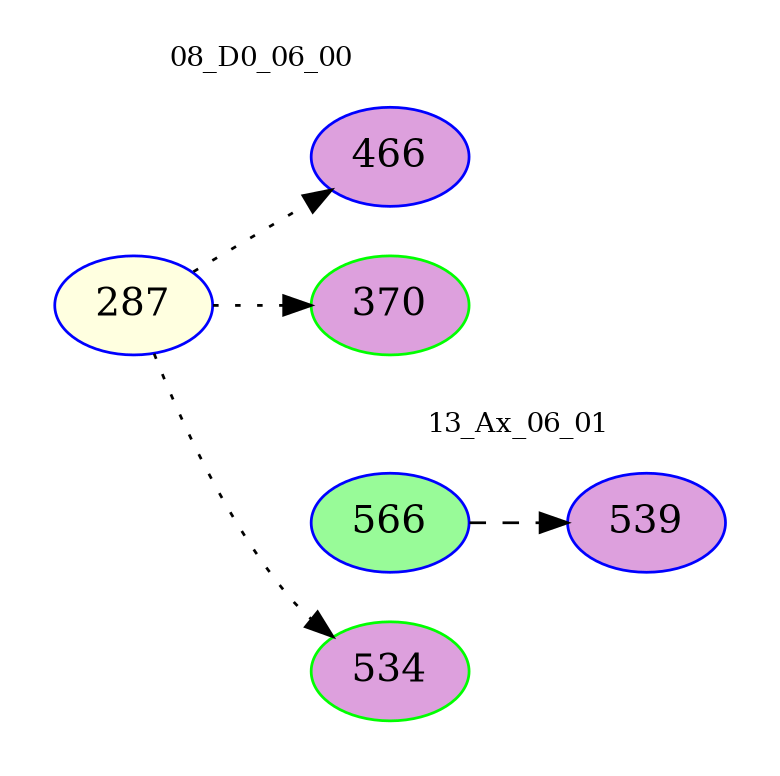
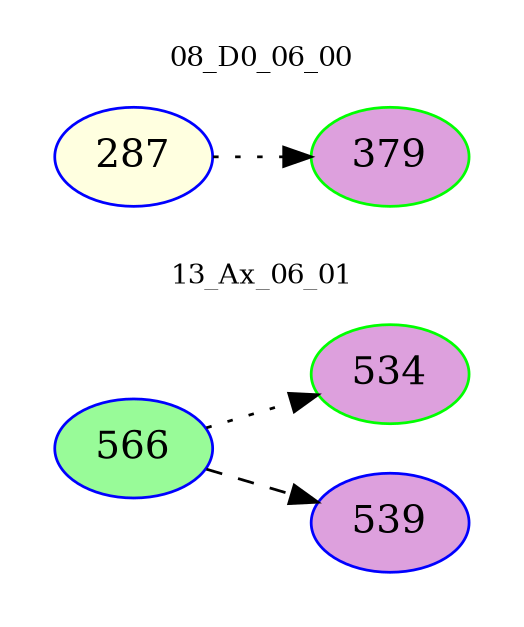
node "466": removed
node "370": label "370" -> "379"
edge "287" -> "534": now "566" -> "534"
